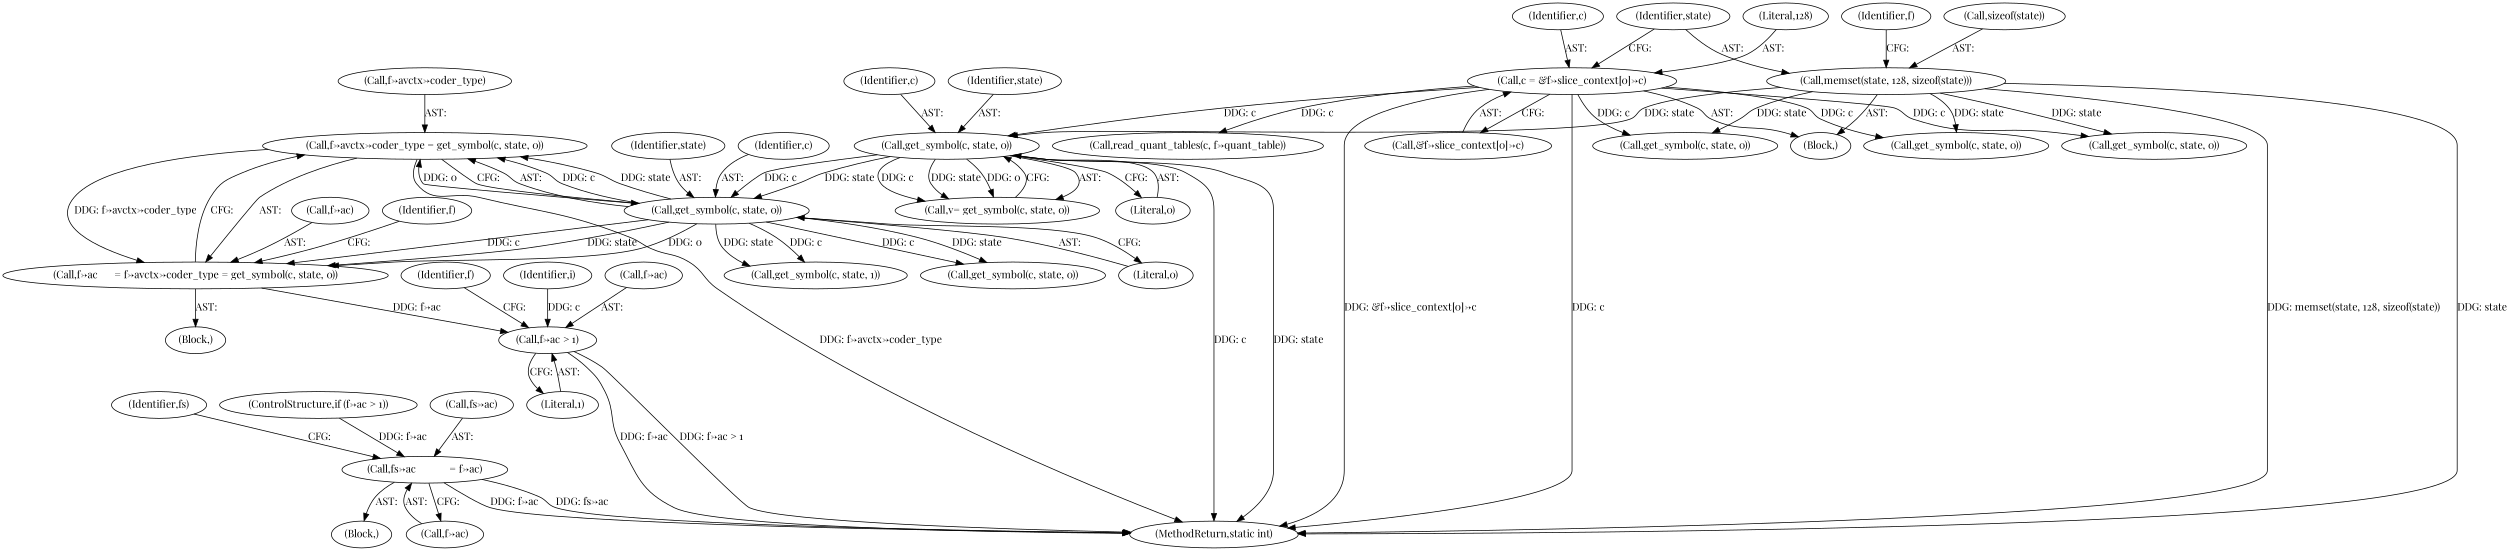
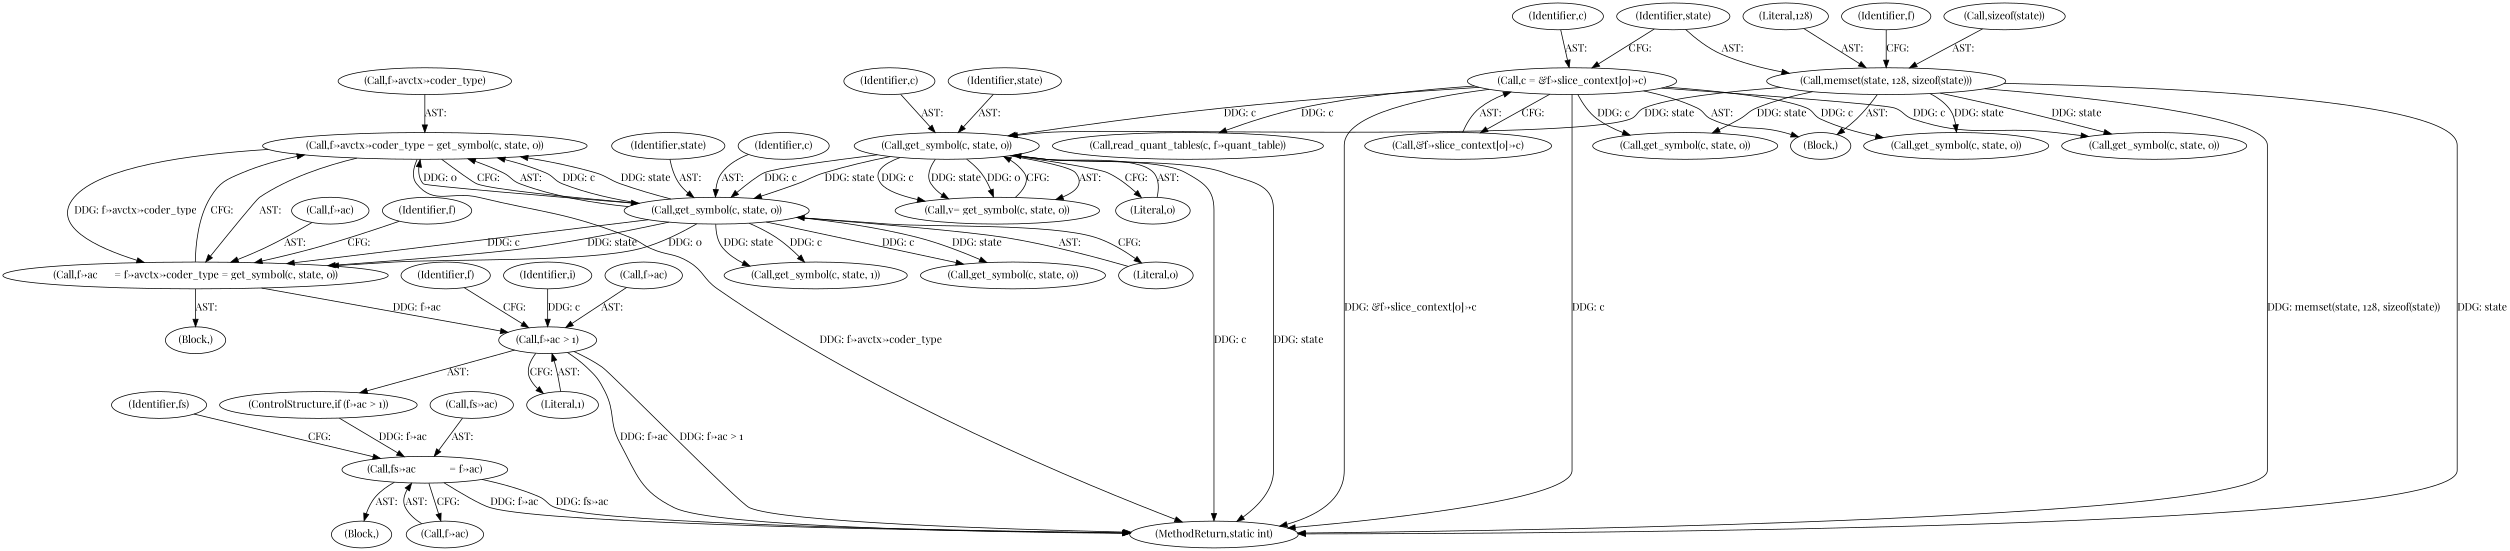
edge "(Literal,128)" -> "(Call,c = &f->slice_context[0]->c)": now "(Literal,128)" -> "(Call,memset(state, 128, sizeof(state)))"
edge "(Call,f->ac > 1)" -> "(ControlStructure,if (f->ac > 1))": added, label "AST:"
